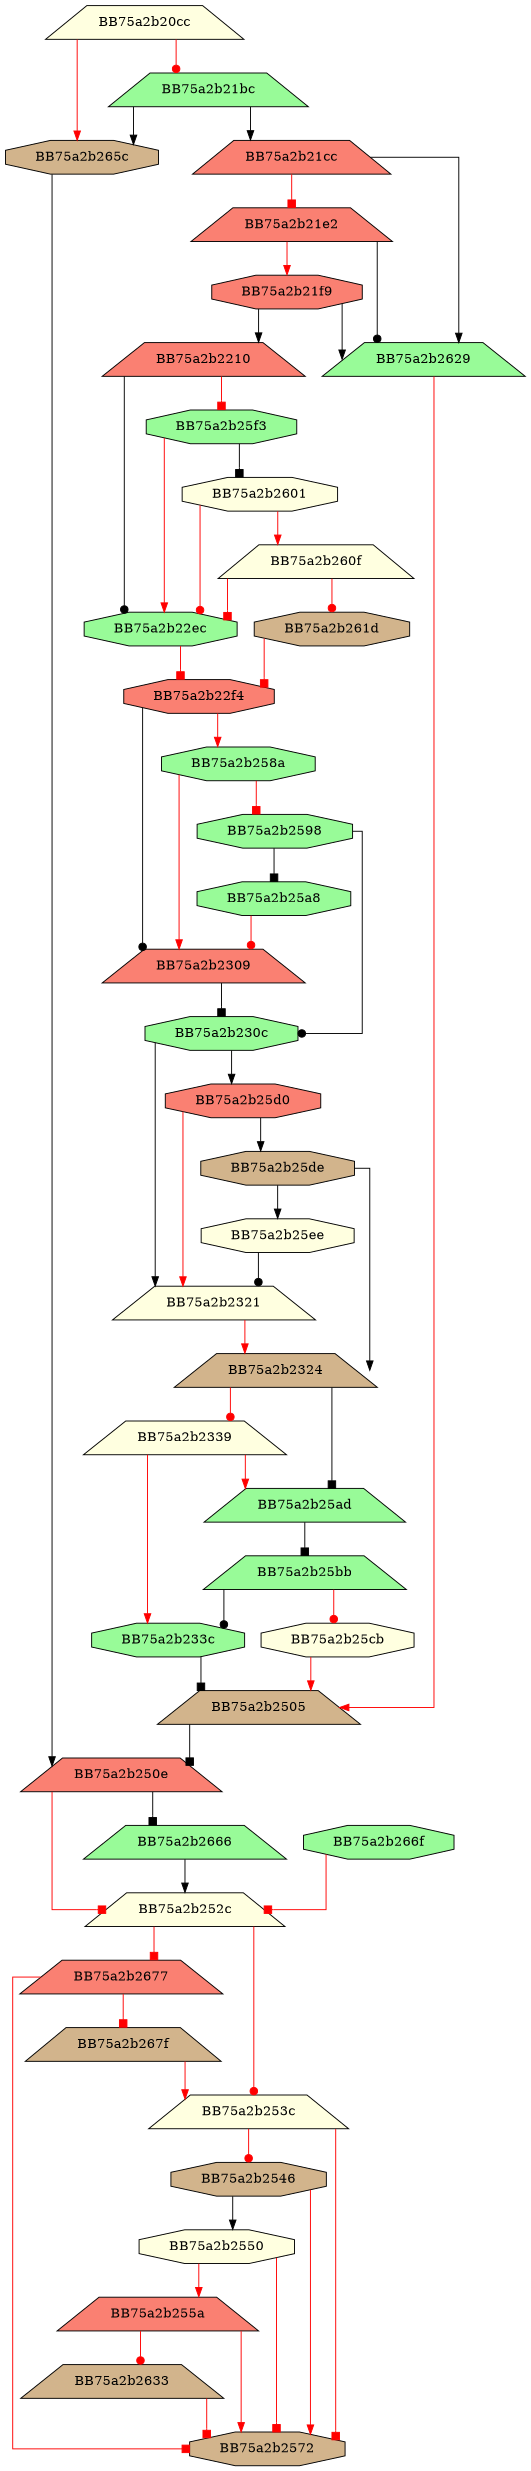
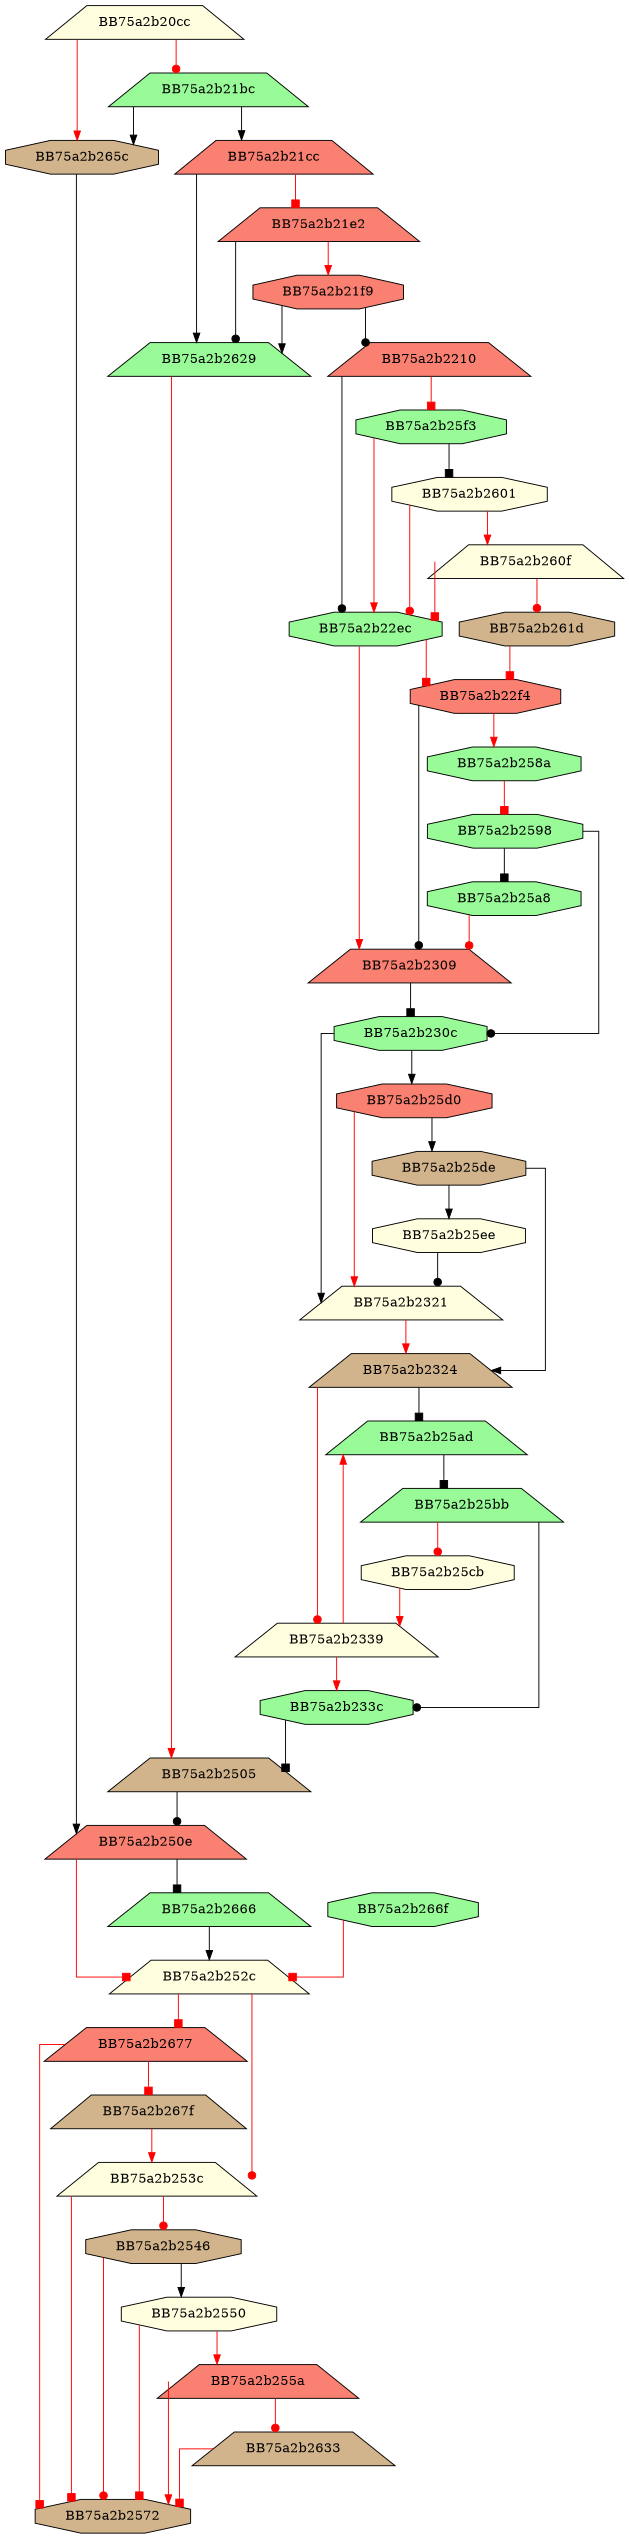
edge "BB75a2b21f9" -> "BB75a2b2210": arrowhead normal -> dot
edge "BB75a2b258a" -> "BB75a2b2309": now "BB75a2b22ec" -> "BB75a2b2309"
edge "BB75a2b25cb" -> "BB75a2b2505": now "BB75a2b25cb" -> "BB75a2b2339"
edge "BB75a2b2505" -> "BB75a2b250e": arrowhead box -> dot
edge "BB75a2b2546" -> "BB75a2b2572": arrowhead normal -> dot
